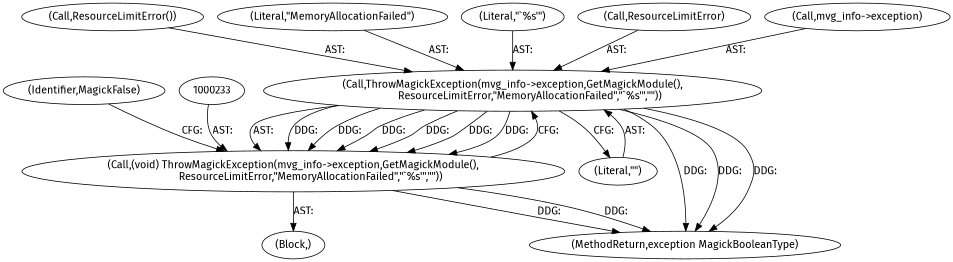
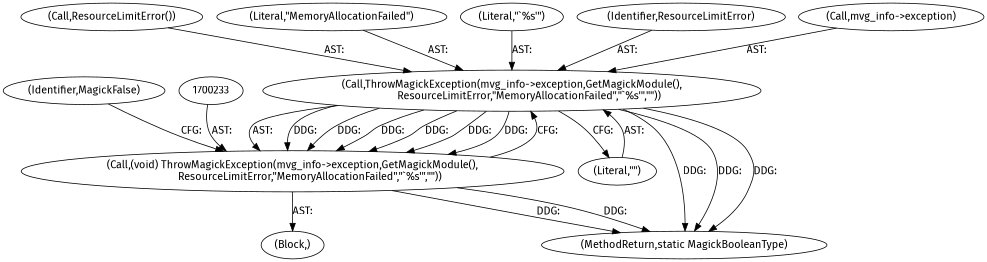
node "(Call,ResourceLimitError)": label "(Call,ResourceLimitError)" -> "(Identifier,ResourceLimitError)"
node "1000233": label "1000233" -> "1700233"
node "(MethodReturn,exception MagickBooleanType)": label "(MethodReturn,exception MagickBooleanType)" -> "(MethodReturn,static MagickBooleanType)"
